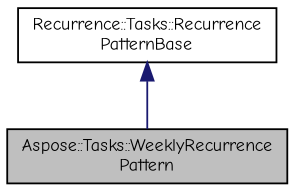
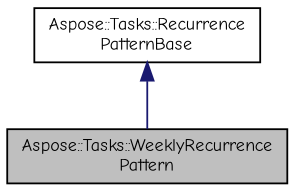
node "Recurrence::Tasks::Recurrence PatternBase": label "Recurrence::Tasks::Recurrence PatternBase" -> "Aspose::Tasks::Recurrence PatternBase"
